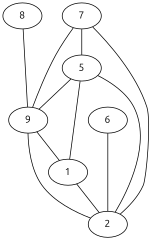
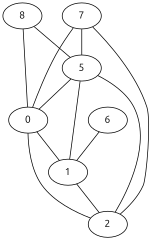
edge "8" -- "5": added
node "9": label "9" -> "0"
edge "6" -- "2": now "6" -- "1"
